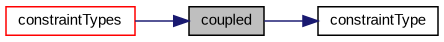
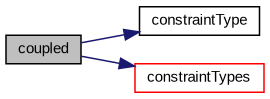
edge "constraintTypes" -> "coupled": reversed
